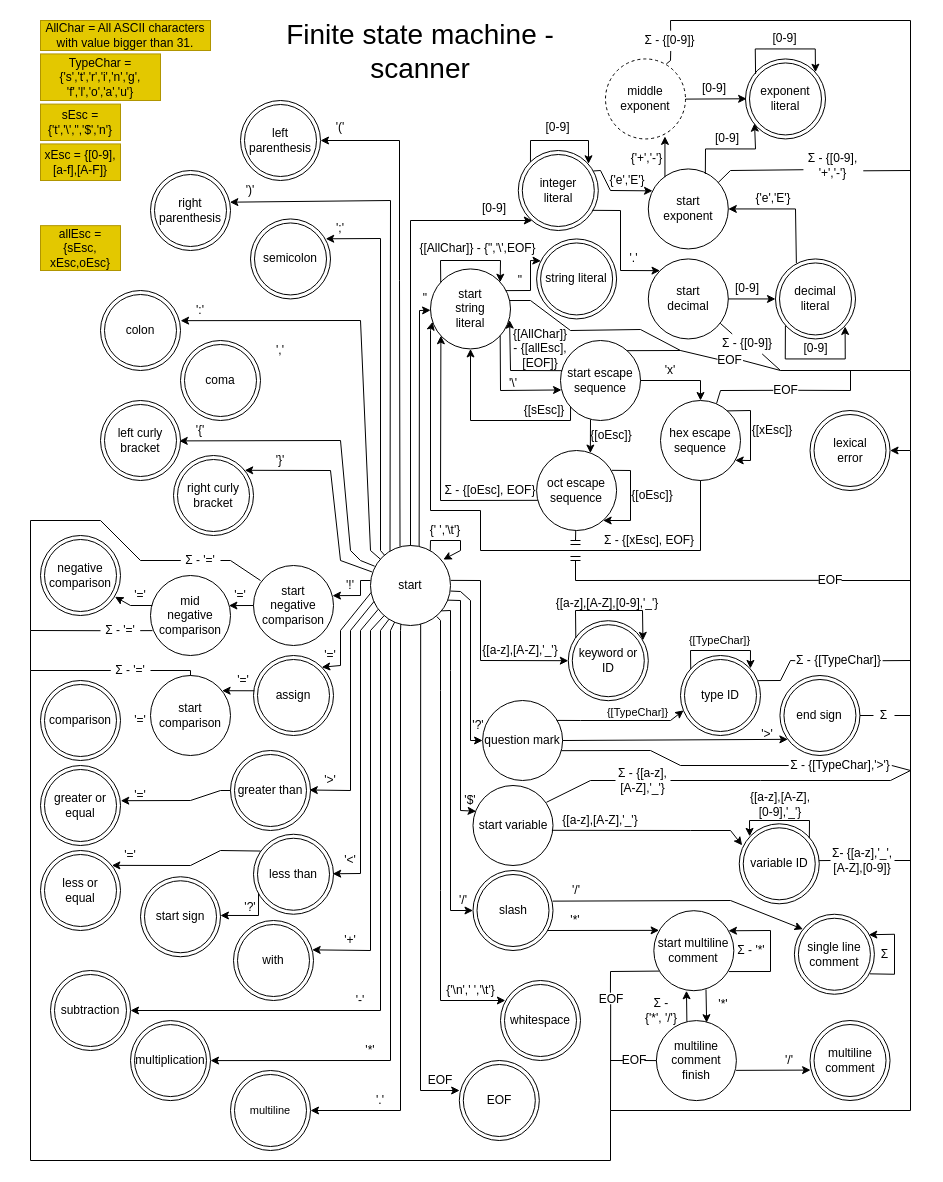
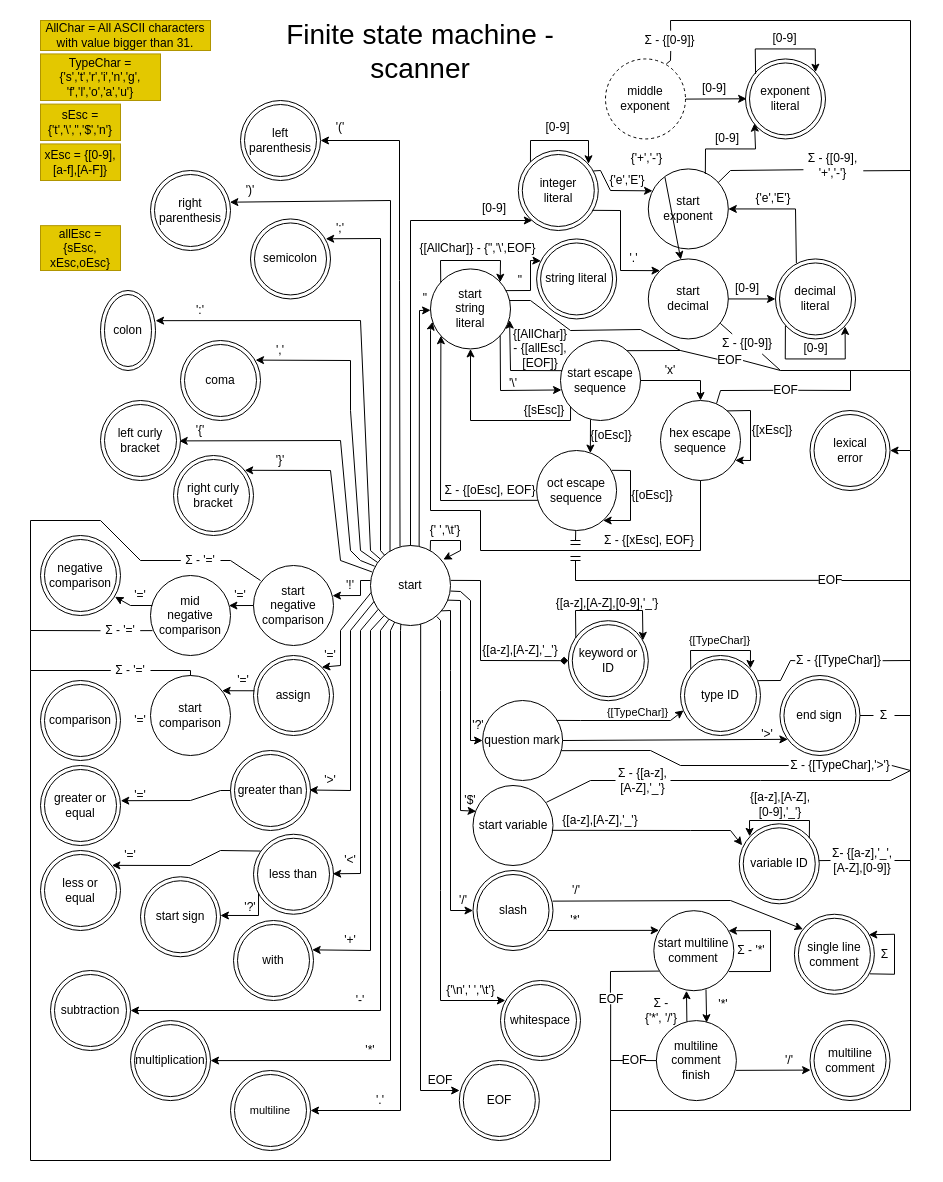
edge "start exponent" -> "middle exponent": now "start exponent" -> "start decimal"
node "colon": size 80x80 -> 55x80
edge "start" -> "coma": added
edge "start" -> "keyword or ID": arrowhead classic -> diamond
